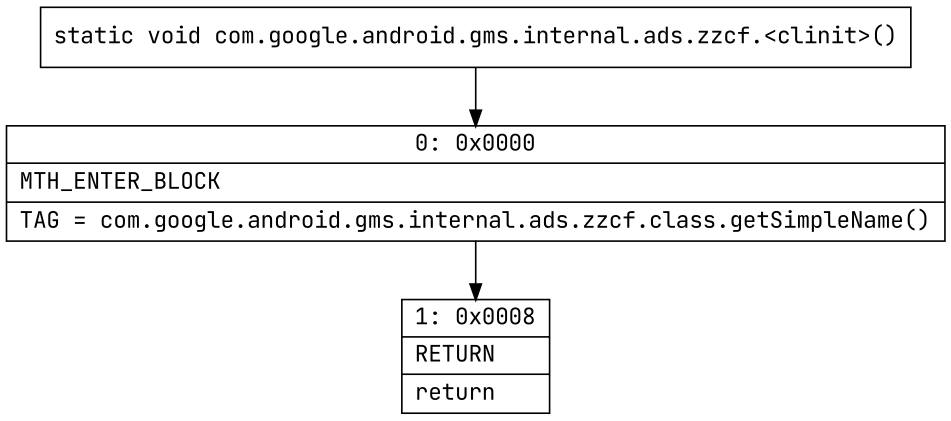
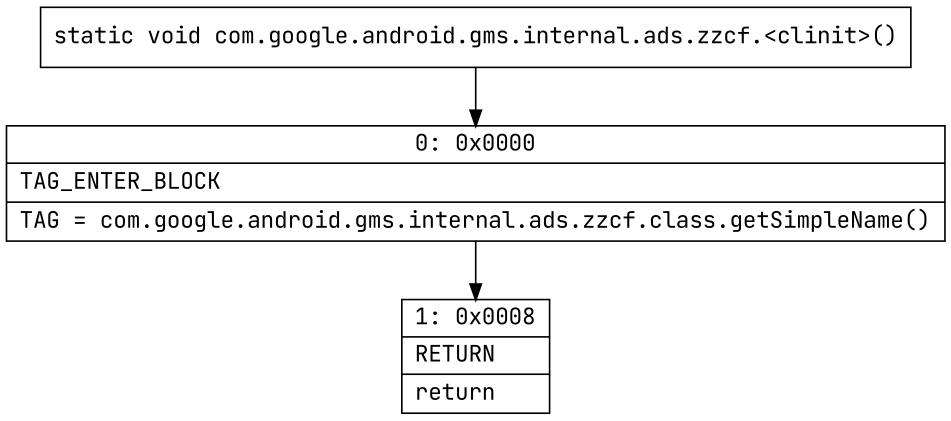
node "0: 0x0000": text "MTH_ENTER_BLOCK" -> "TAG_ENTER_BLOCK"
